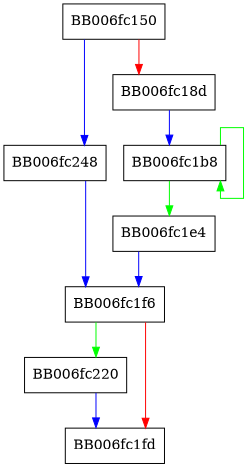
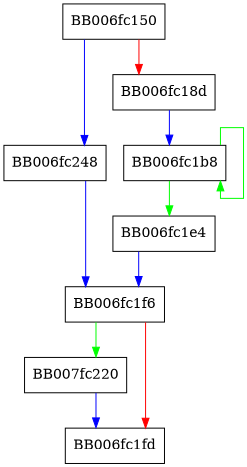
node "BB006fc220": label "BB006fc220" -> "BB007fc220"
